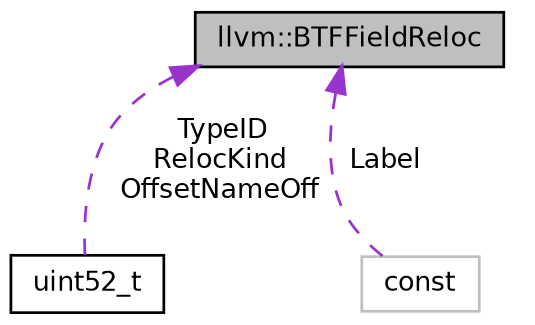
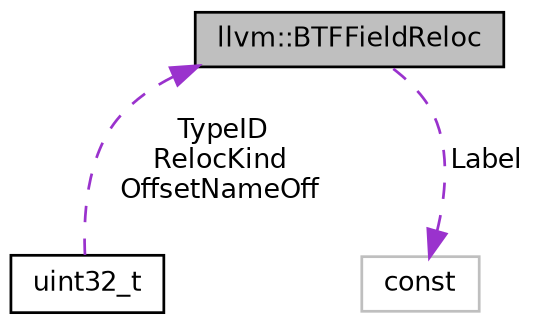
edge "const" -> "llvm::BTFFieldReloc": reversed
node "uint52_t": label "uint52_t" -> "uint32_t"
